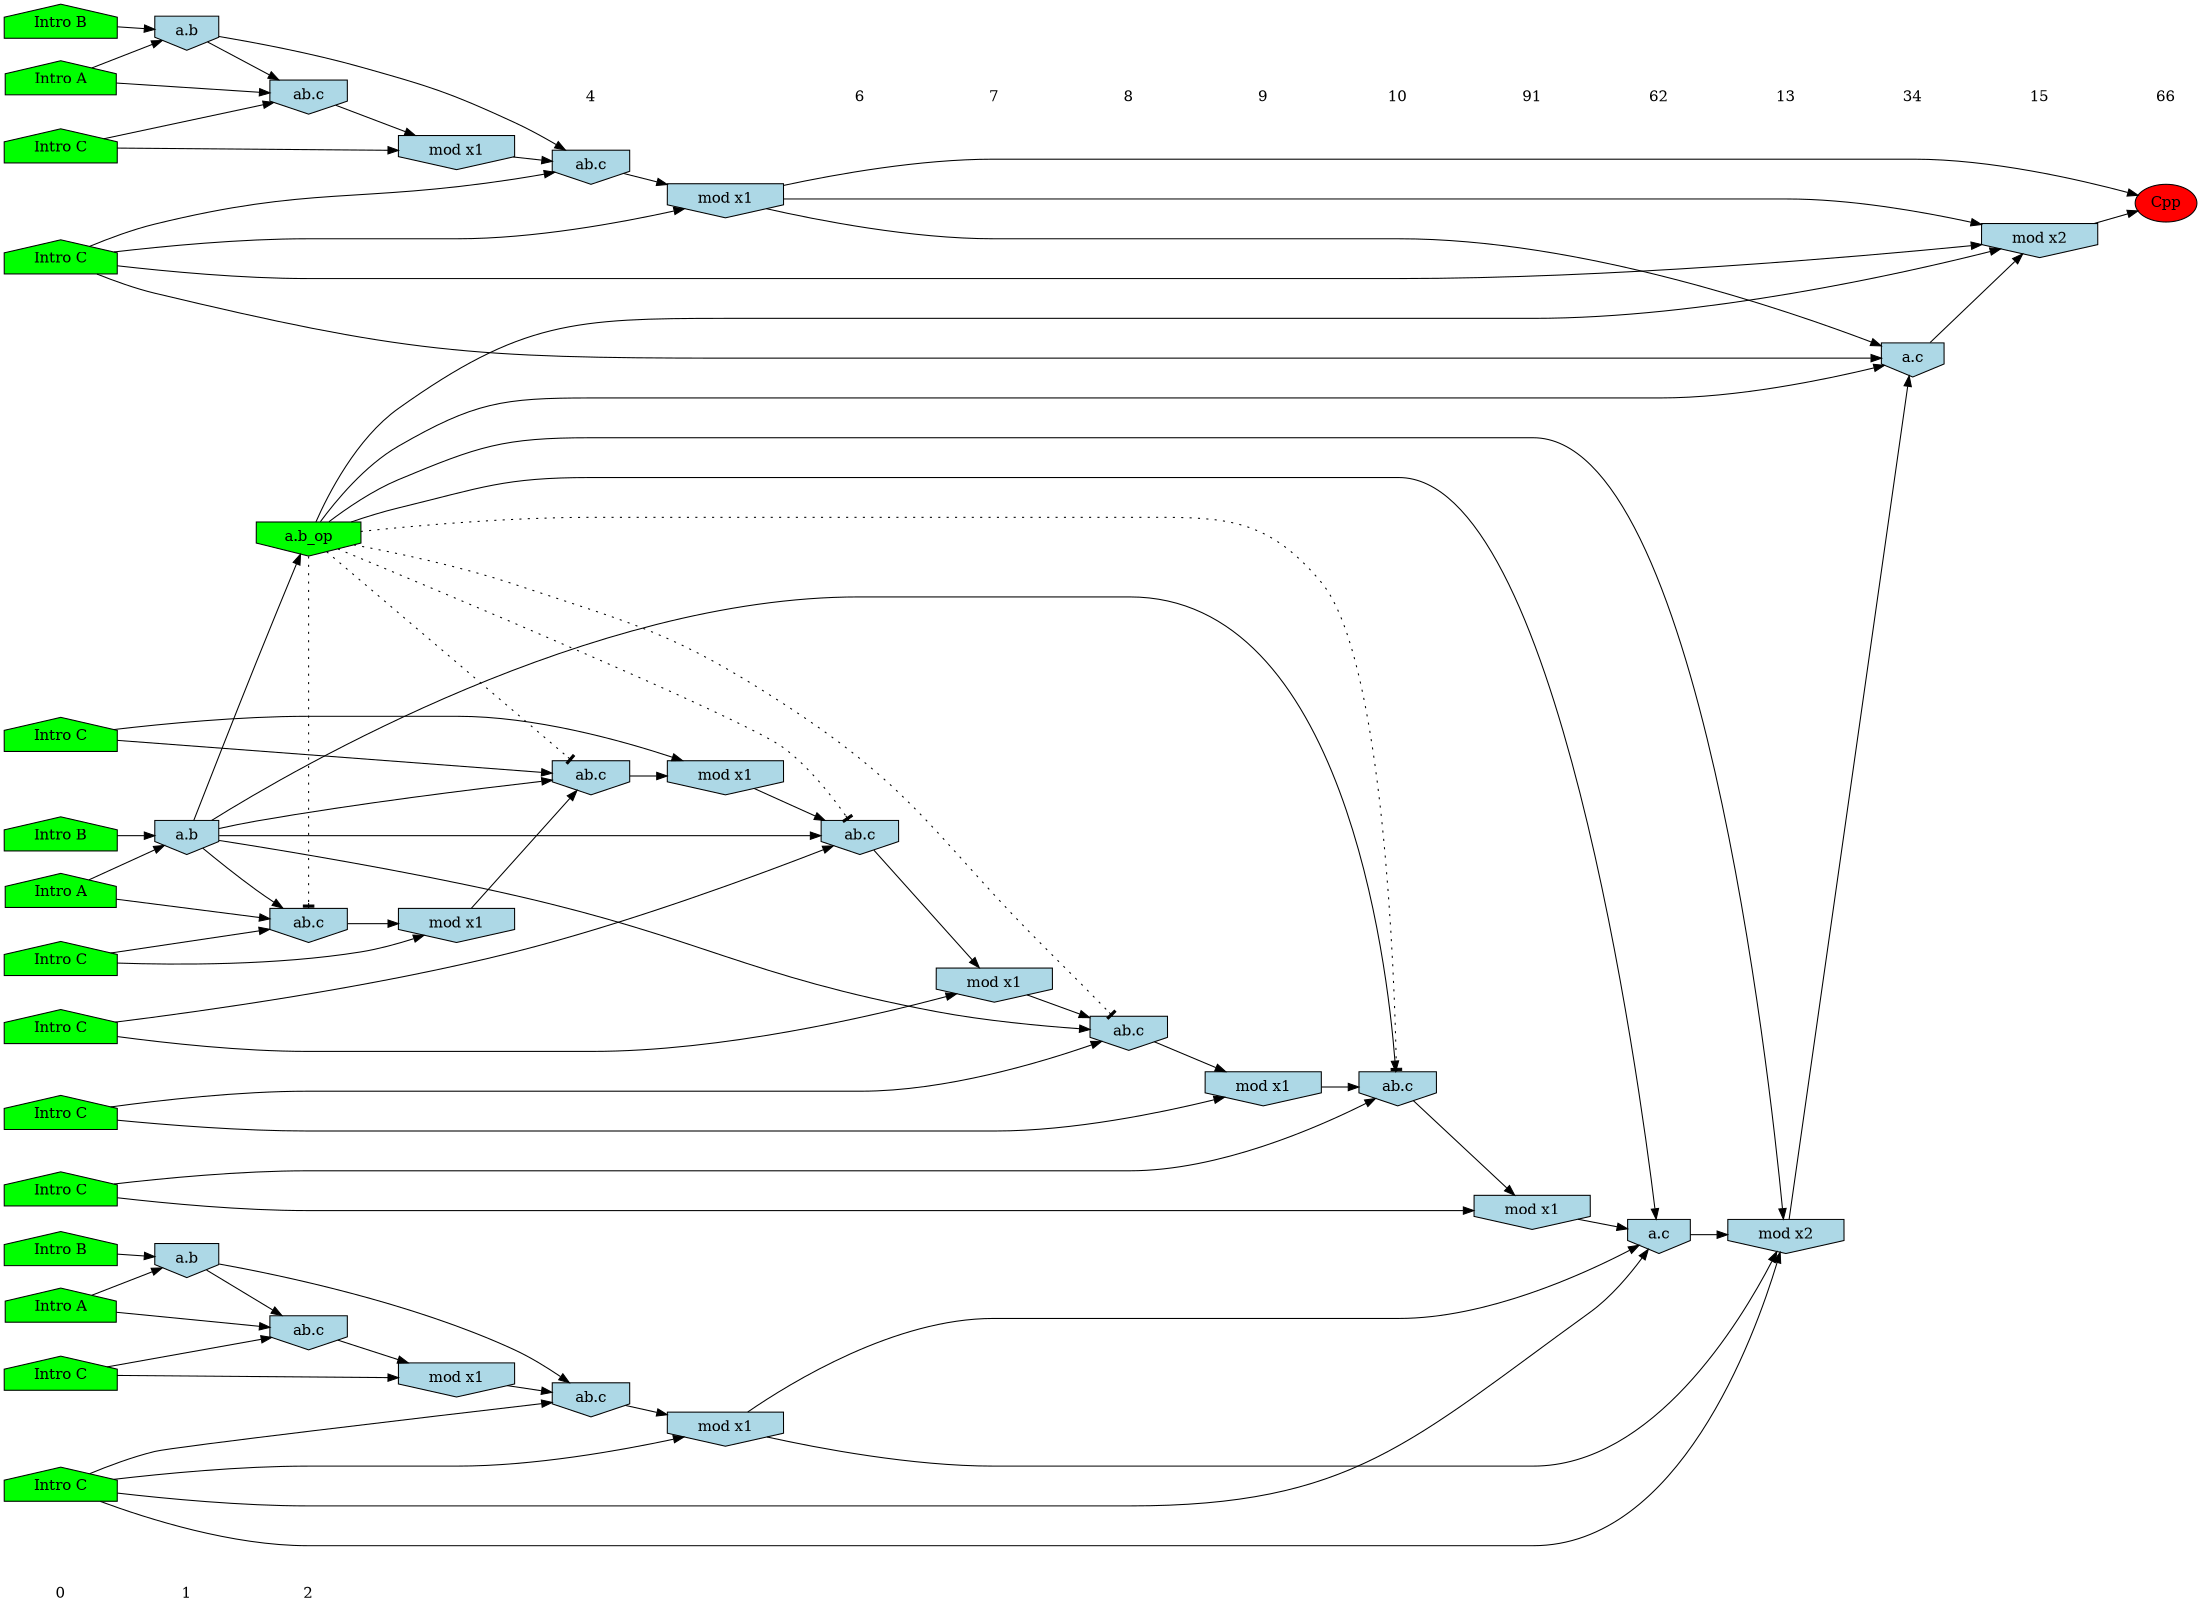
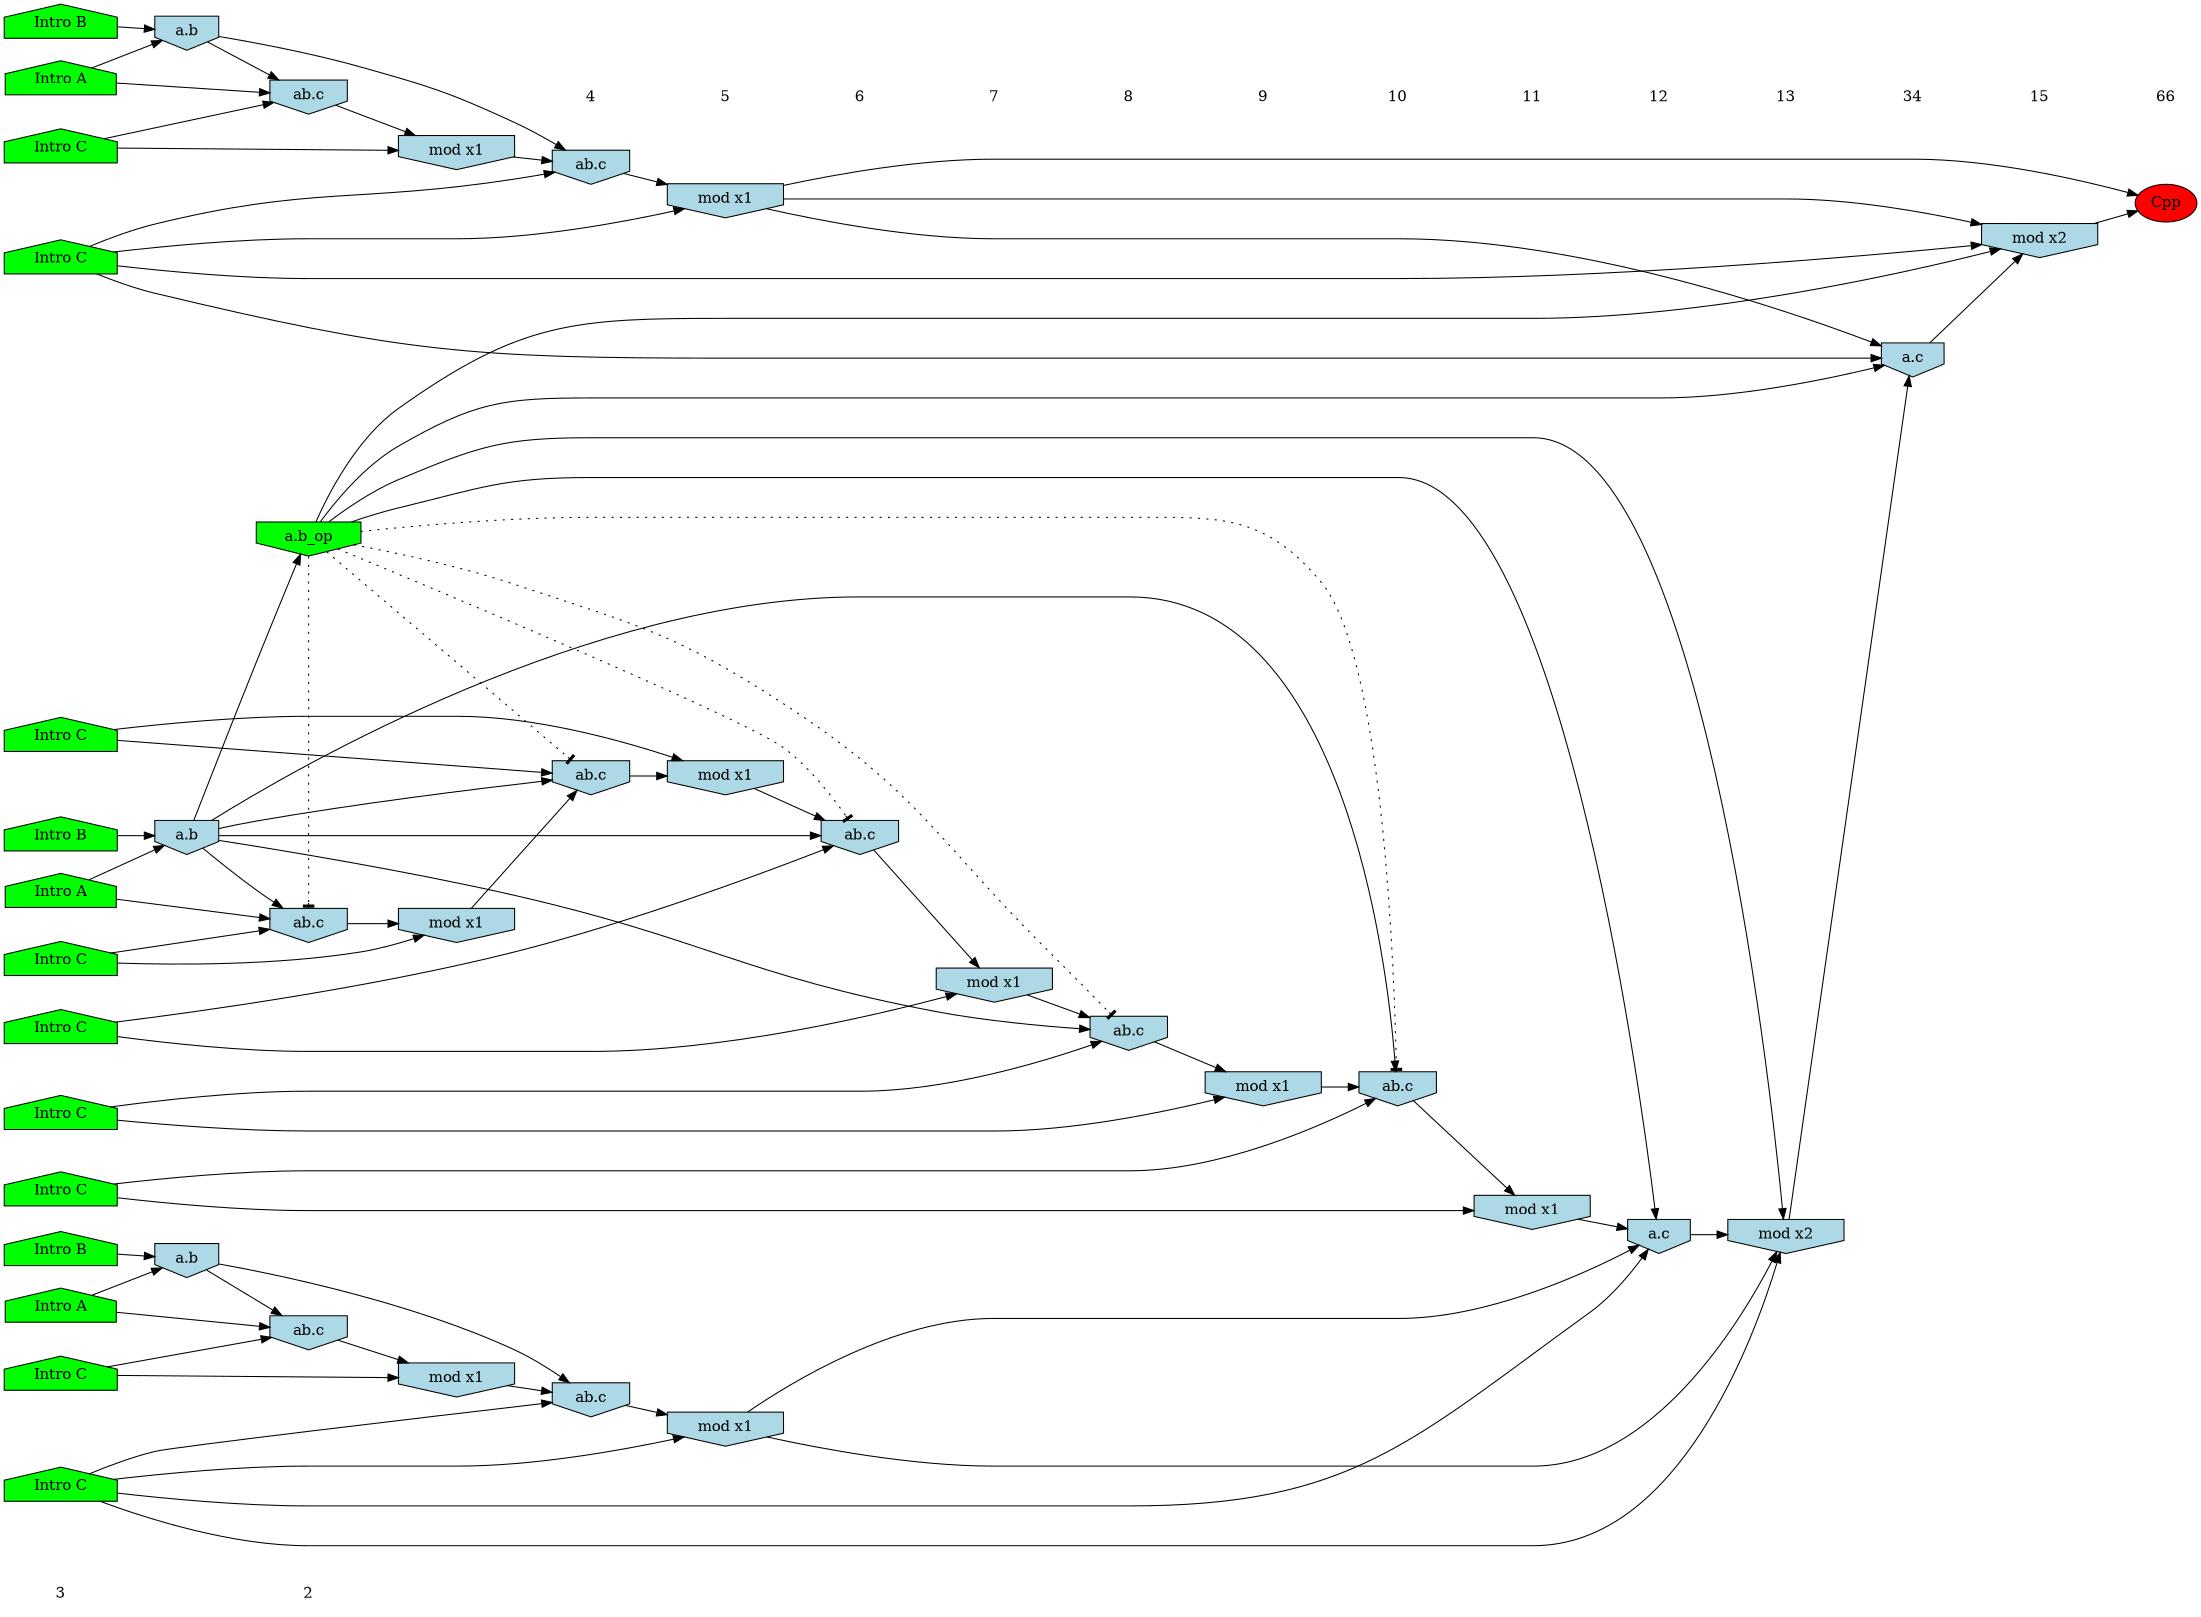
node "5": added
node "91": label "91" -> "11"
node "62": label "62" -> "12"
node "0": label "0" -> "3"
node "1": removed
